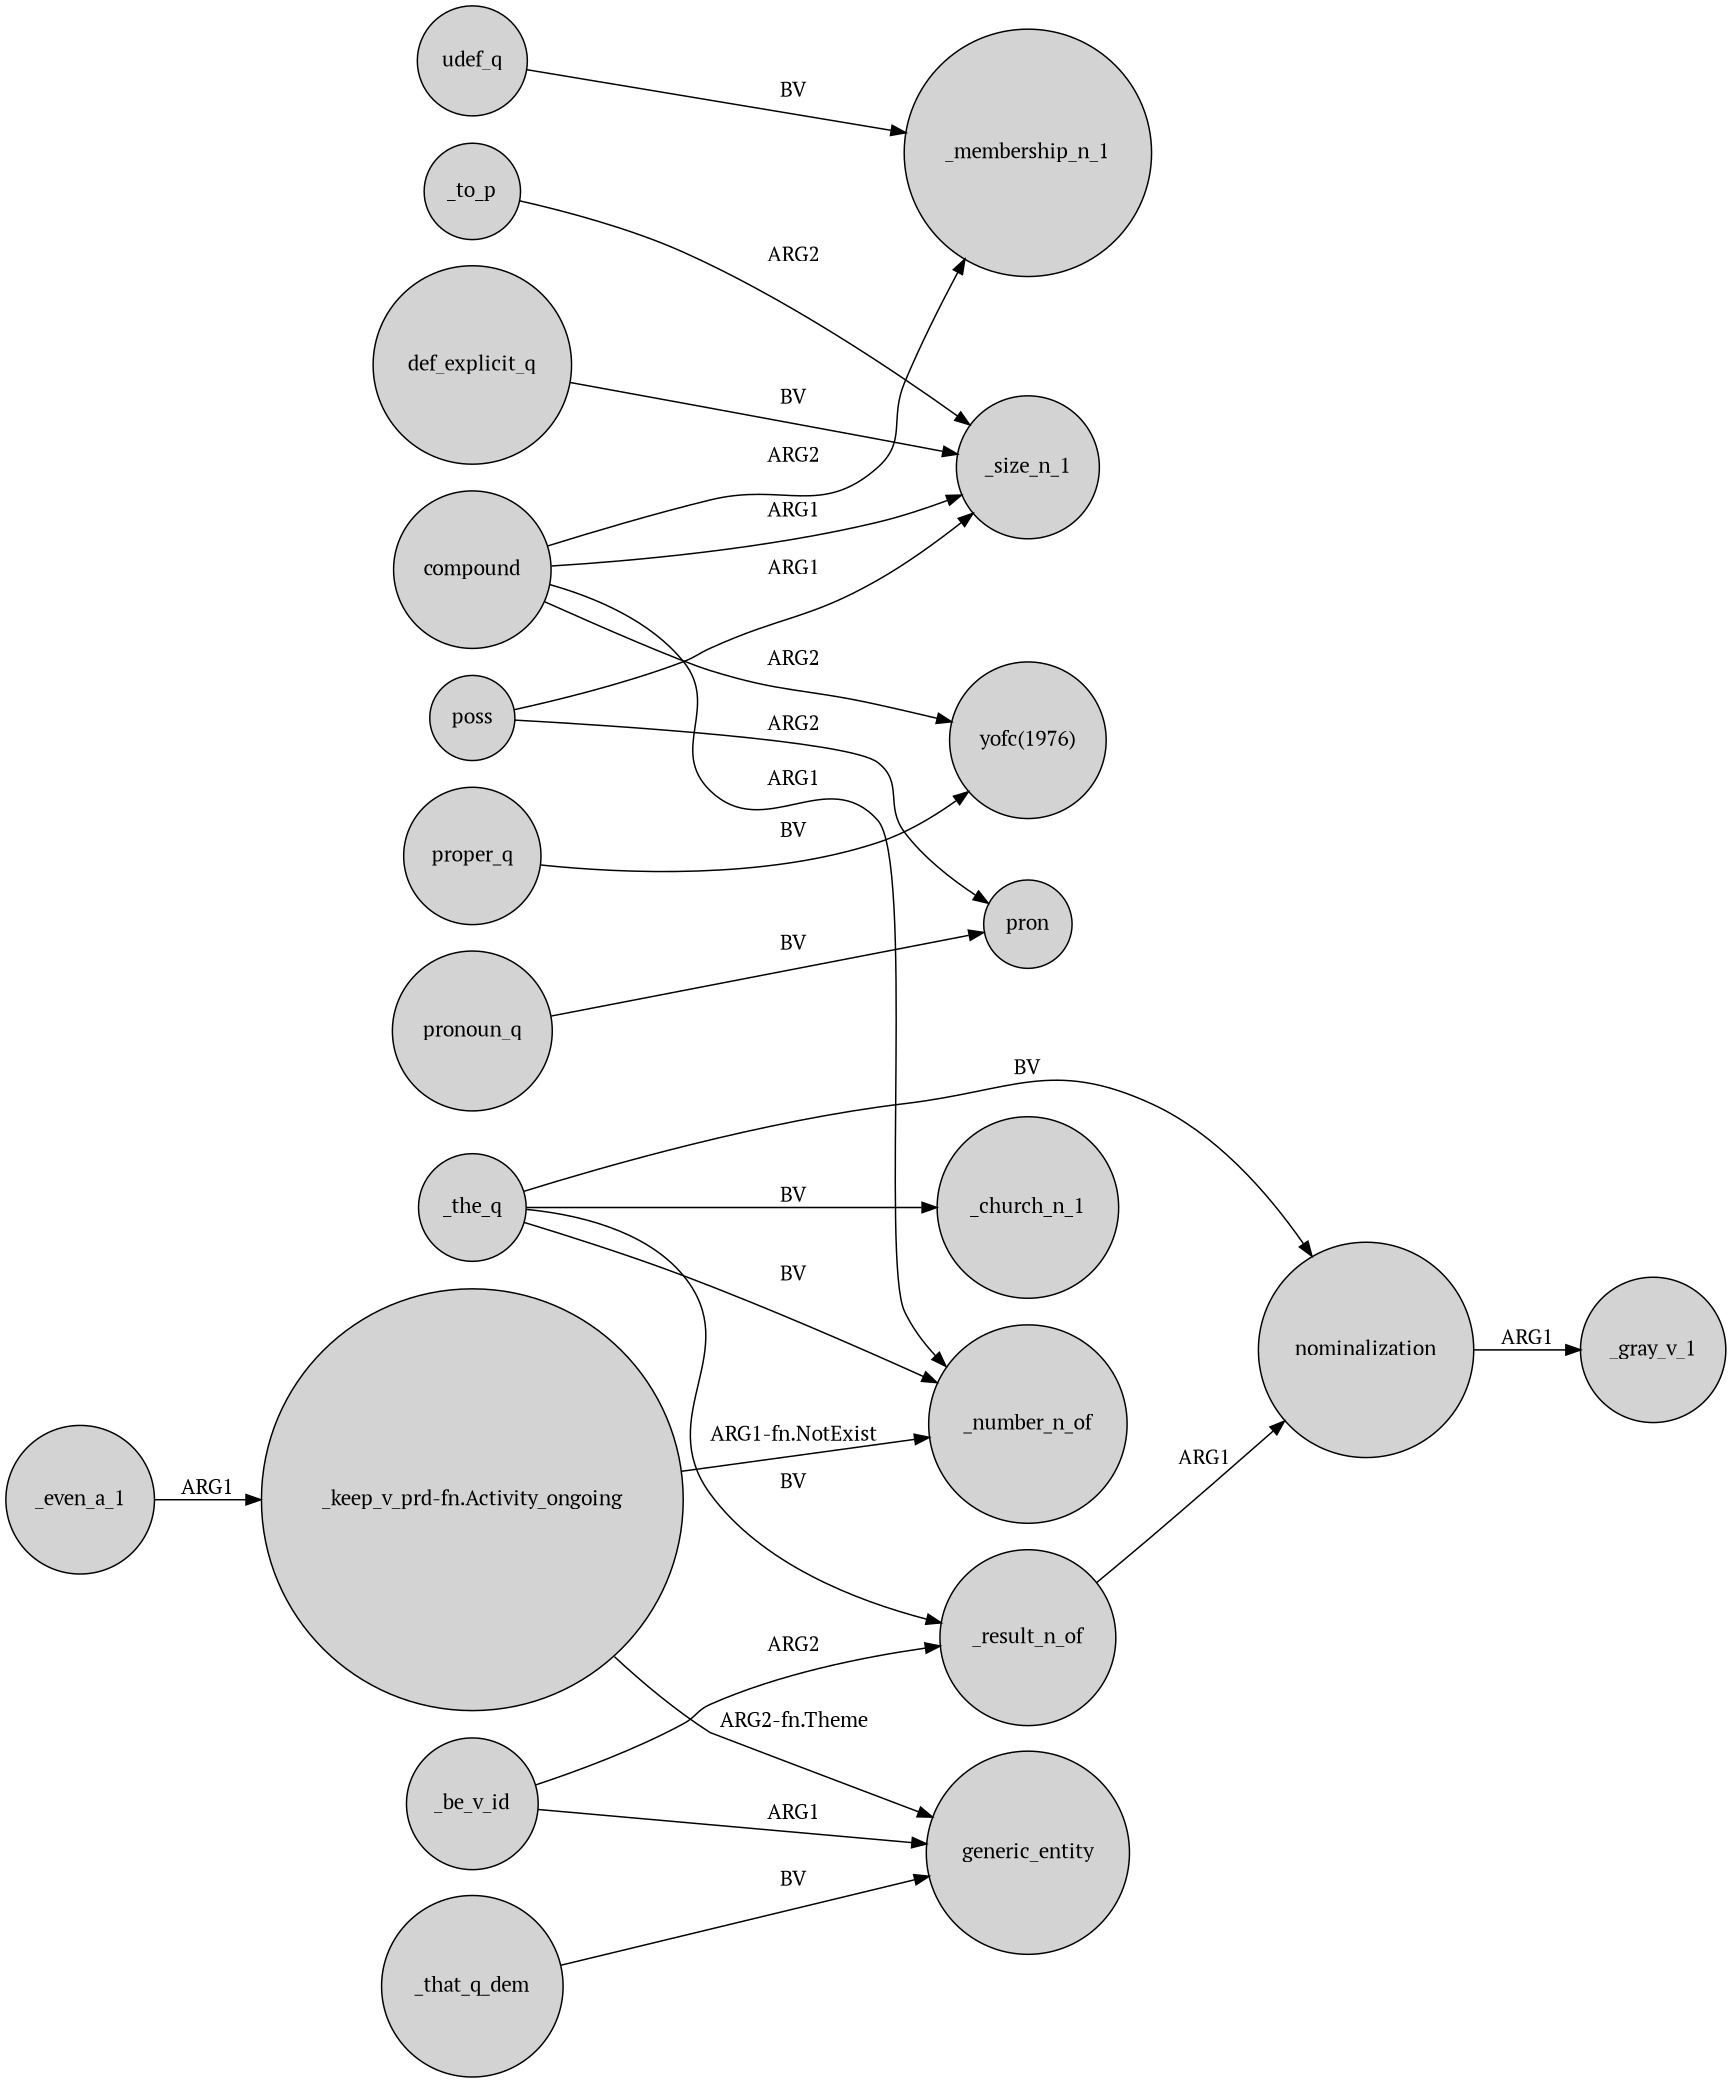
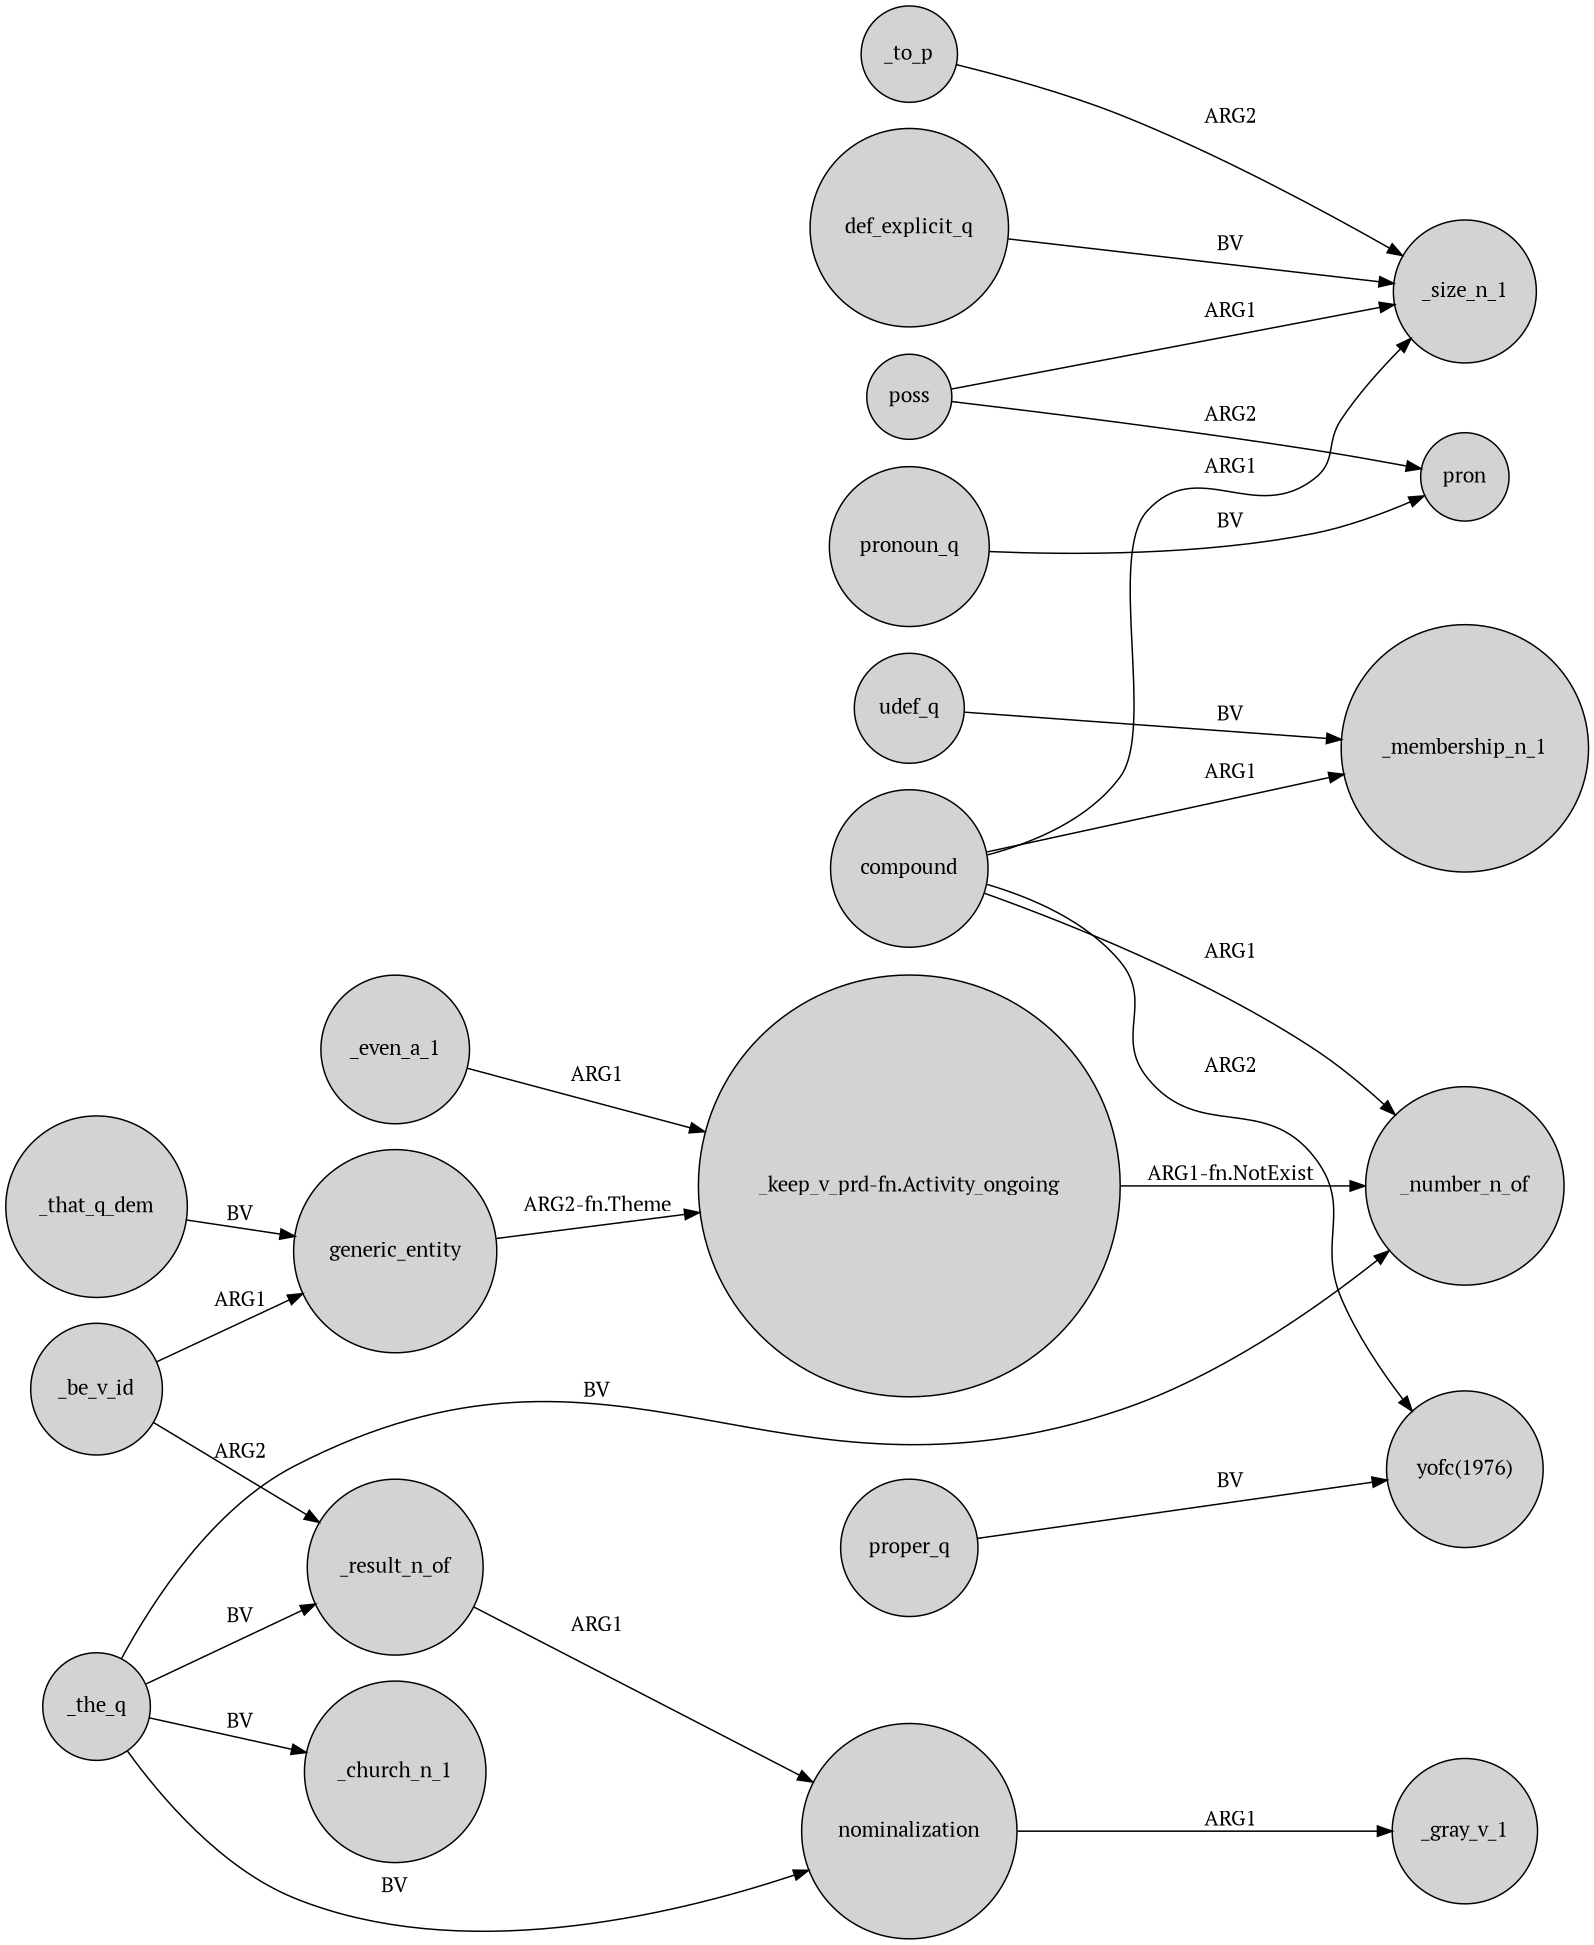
edge "compound" -> "_membership_n_1": label "ARG2" -> "ARG1"
edge "_keep_v_prd-fn.Activity_ongoing" -> "generic_entity": reversed
